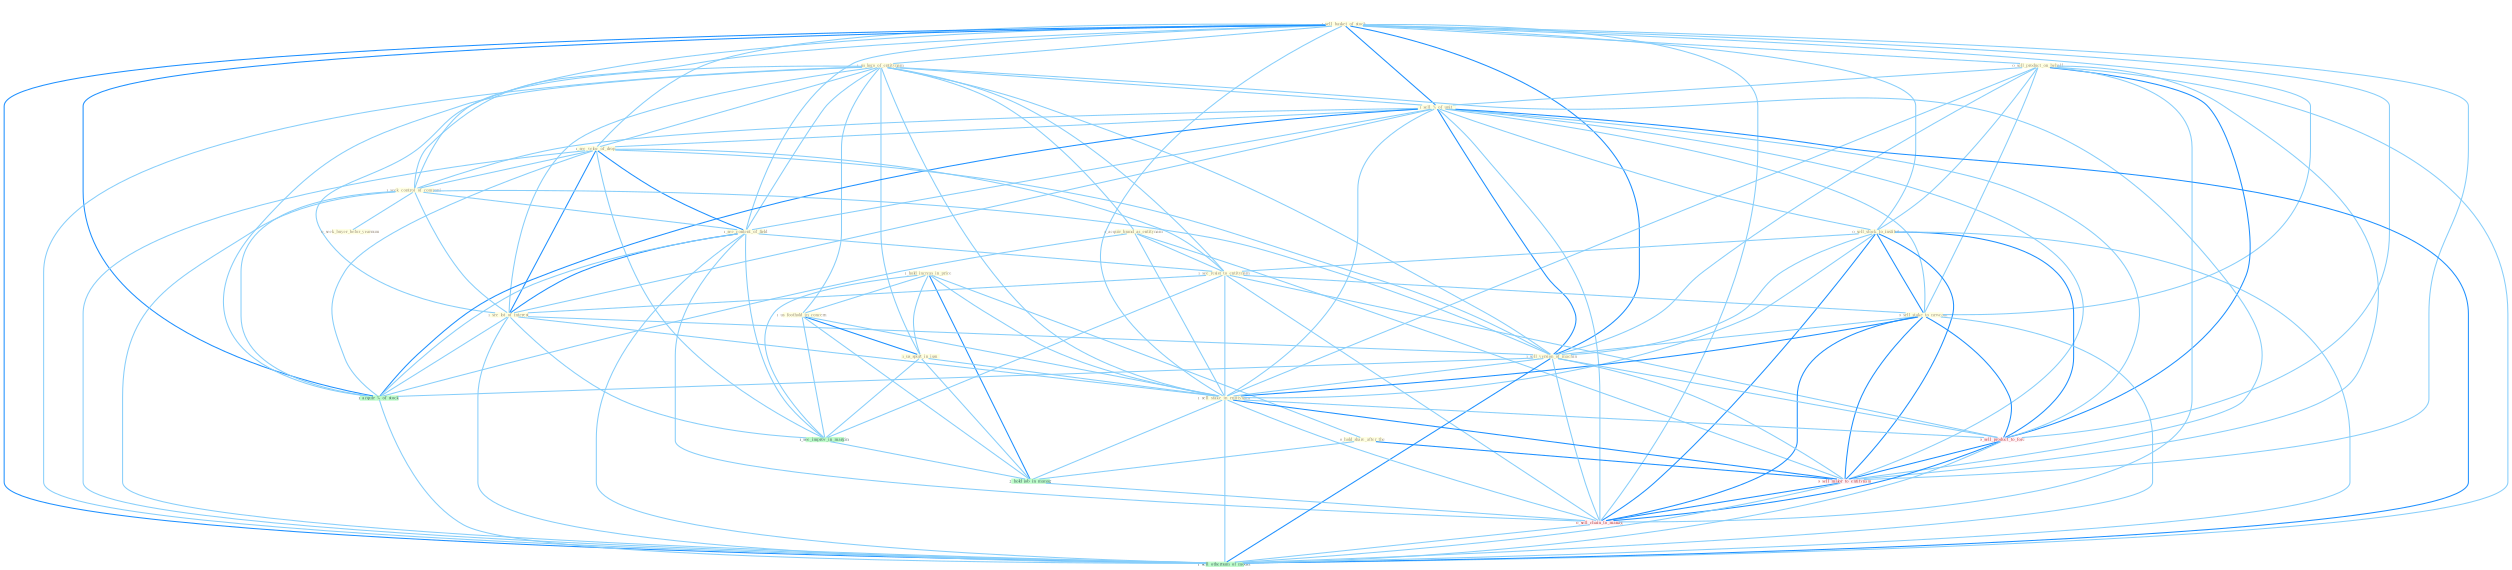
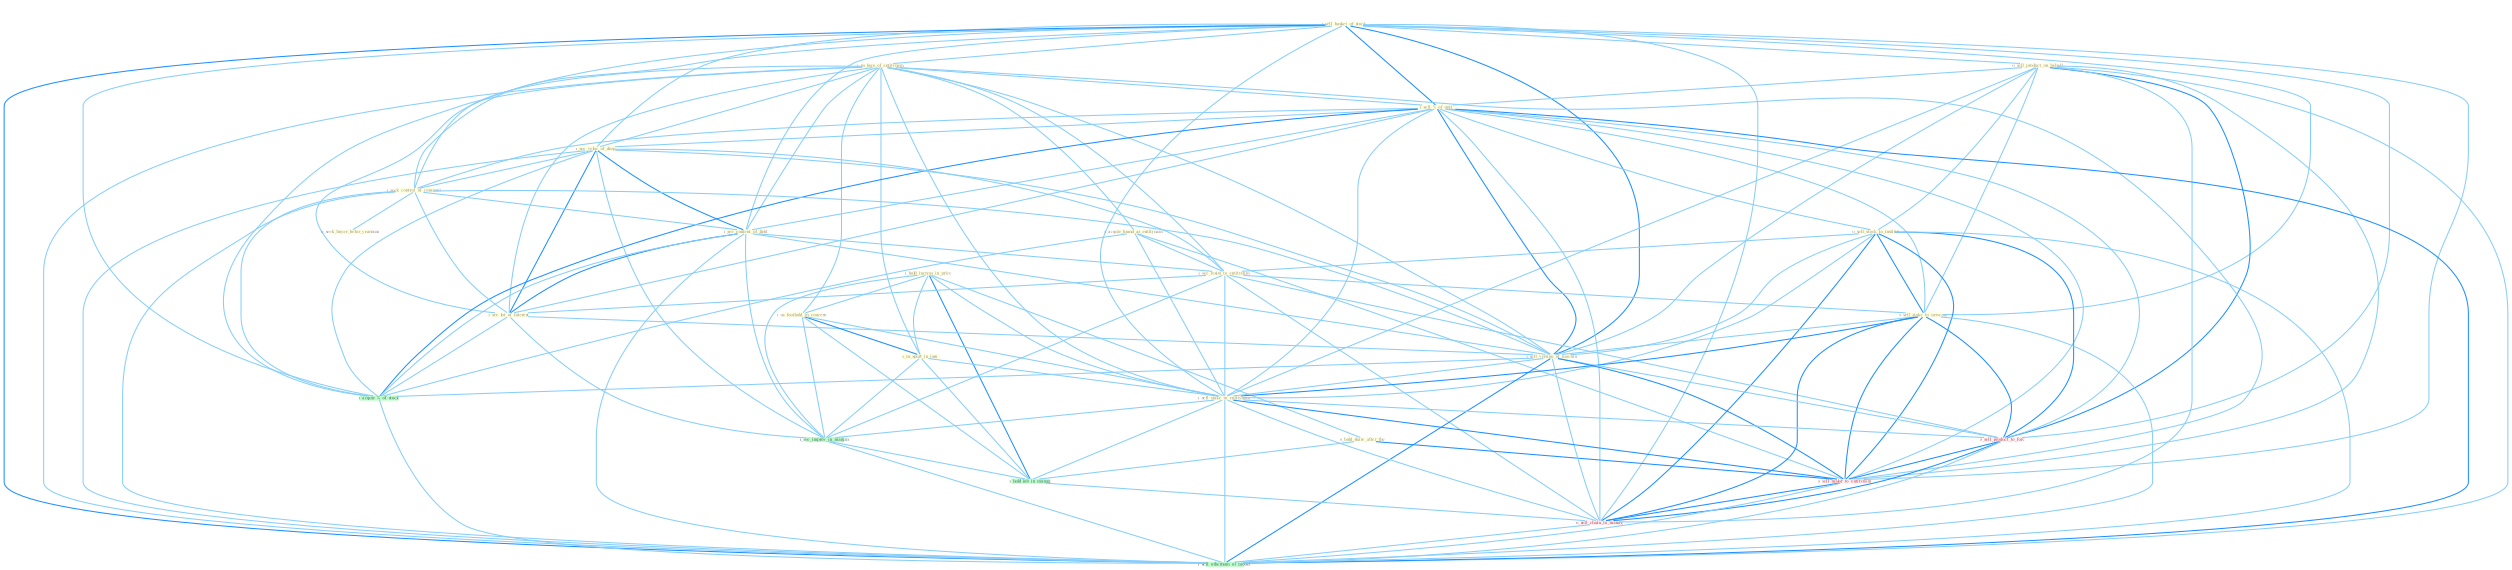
edge "1_sell_basket_of_stock" -- "0_sell_stock_to_institut": removed
edge "1_sell_basket_of_stock" -- "1_acquir_%_of_stock": color #1e90ff -> #87cefa
edge "1_see_lot_of_interest" -- "1_sell_stake_in_entitynam": now "1_see_improv_in_margin" -- "1_sell_stake_in_entitynam"
edge "1_sell_version_of_machin" -- "0_sell_major_to_entitynam": color #87cefa -> #1e90ff
node "2_hold_job_in_manag": label "2_hold_job_in_manag" -> "1_hold_job_in_manag"
edge "1_see_content_of_field" -- "0_sell_chain_to_manag": now "1_see_content_of_field" -- "1_sell_version_of_machin"
edge "1_see_lot_of_interest" -- "1_sell_othernum_of_model": now "1_see_improv_in_margin" -- "1_sell_othernum_of_model"
